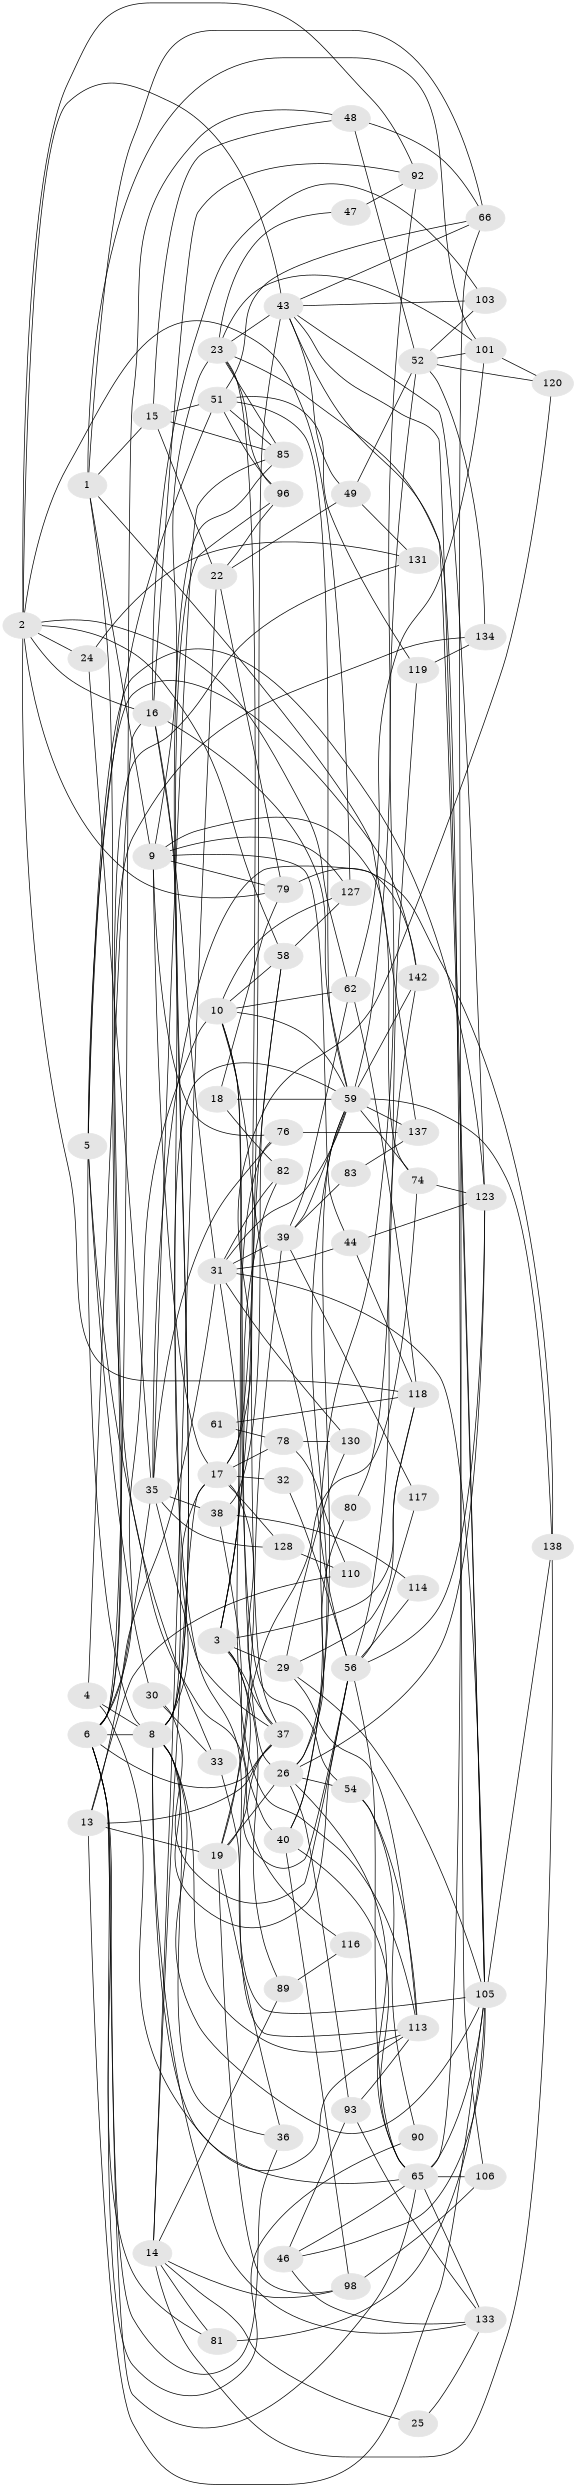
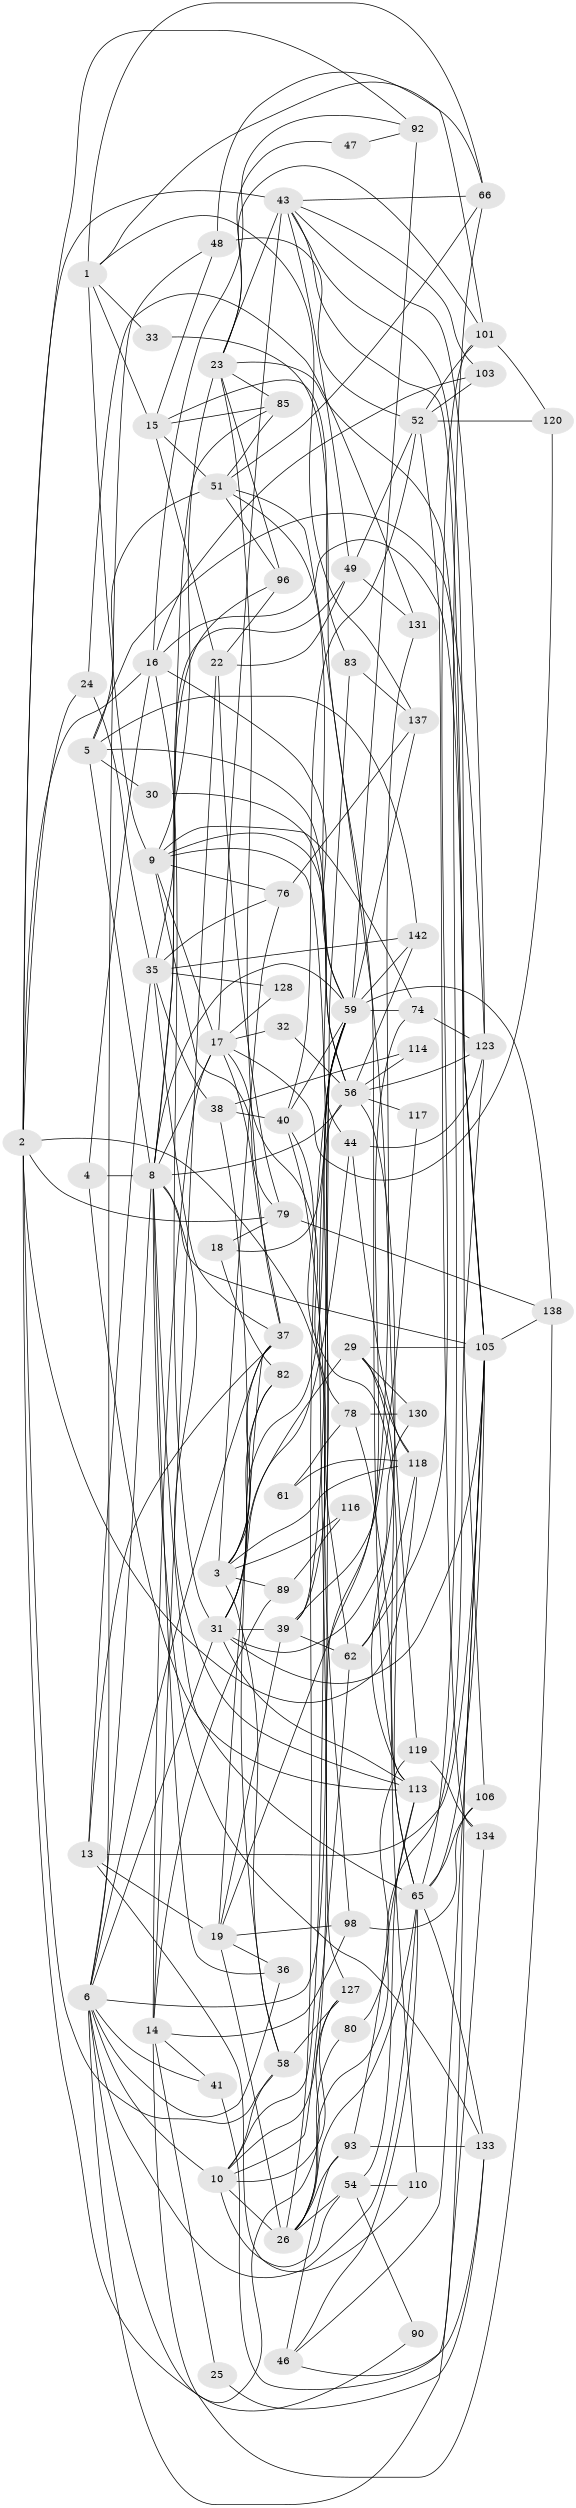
edge "15" -- "83": added
edge "85" -- "35": now "49" -- "35"
edge "128" -- "110": now "54" -- "110"
edge "30" -- "33": removed
node "81": label "81" -> "41"
